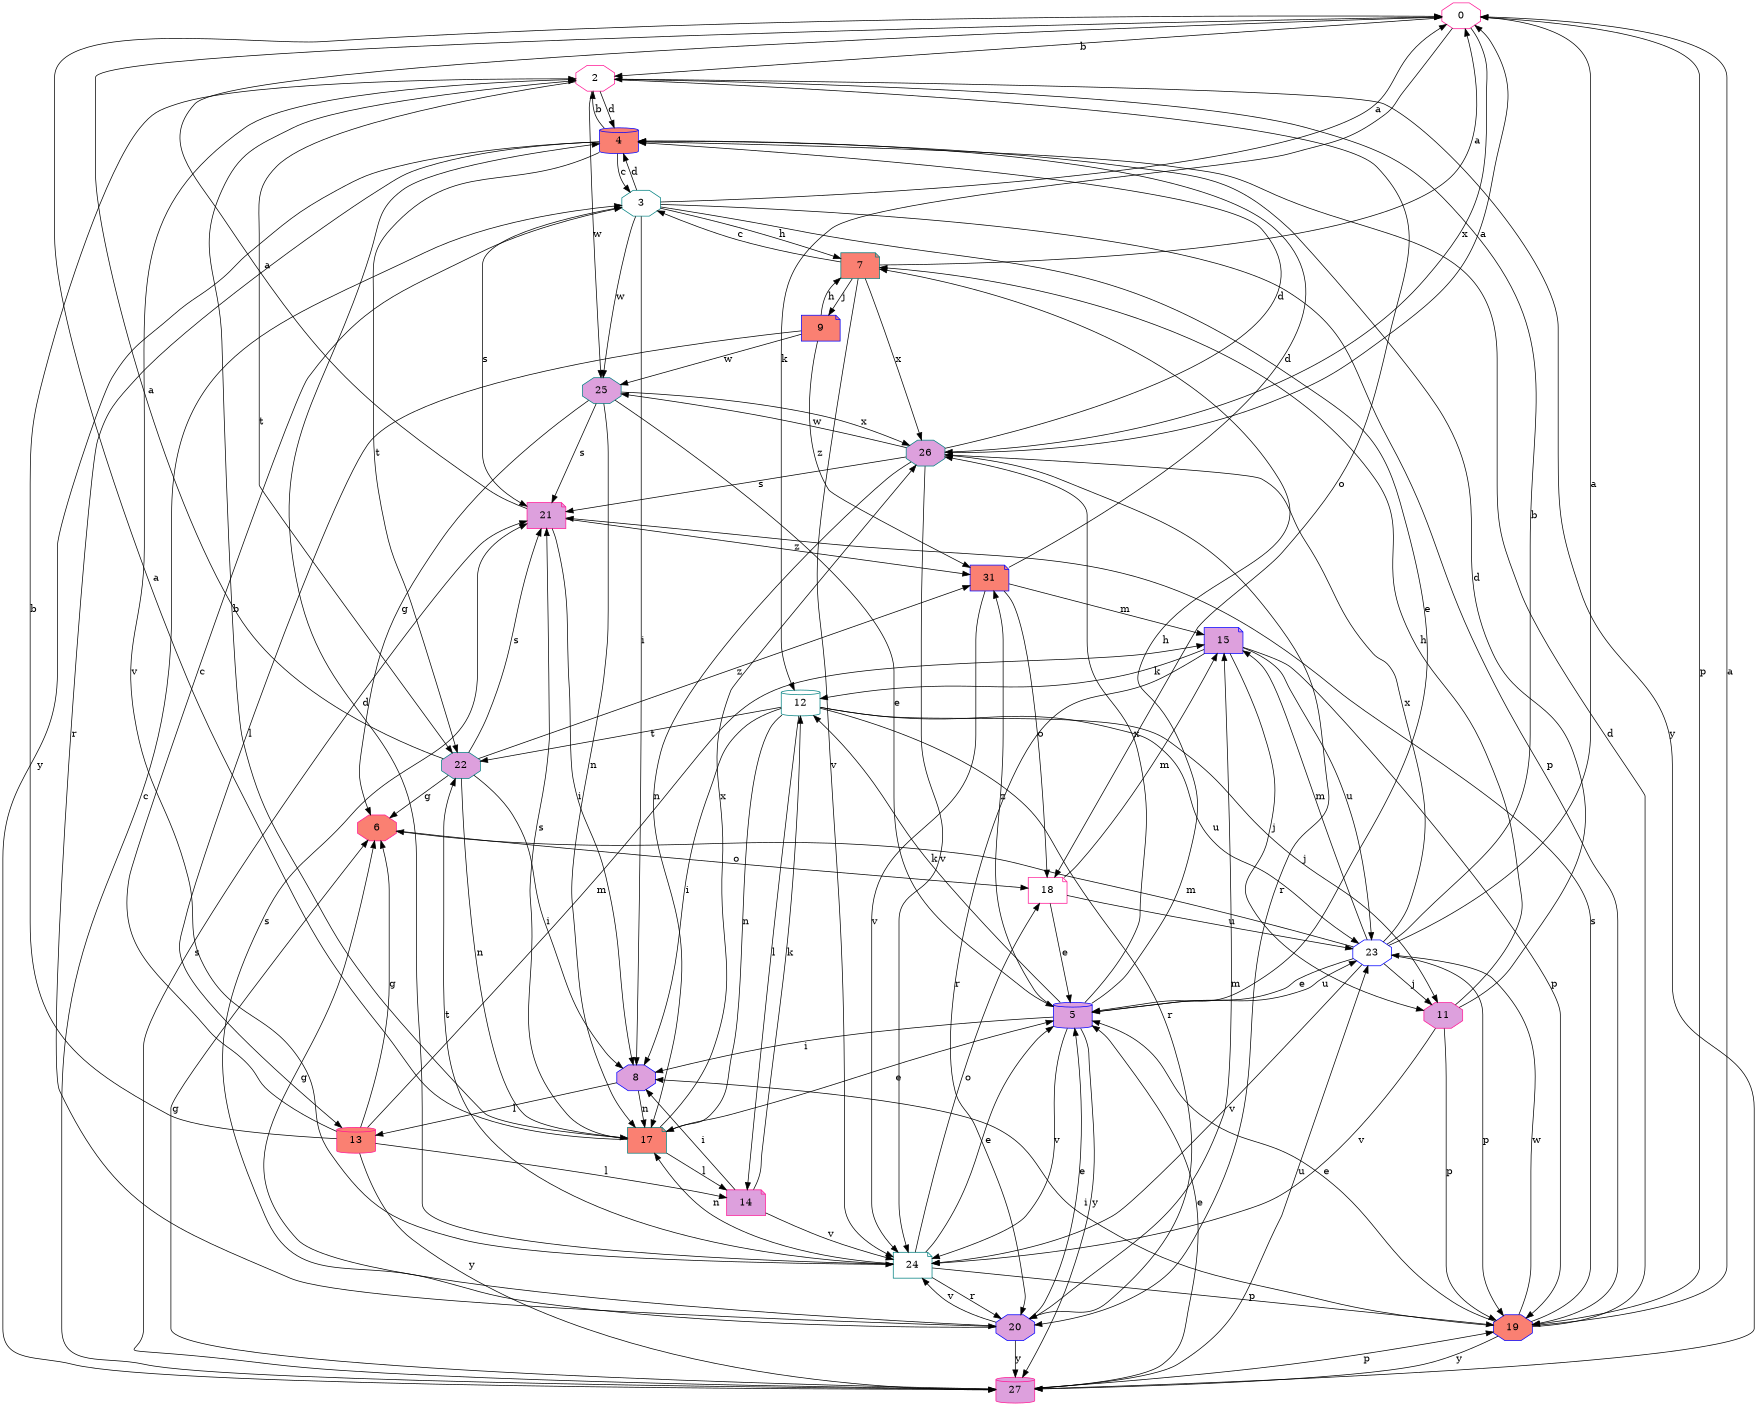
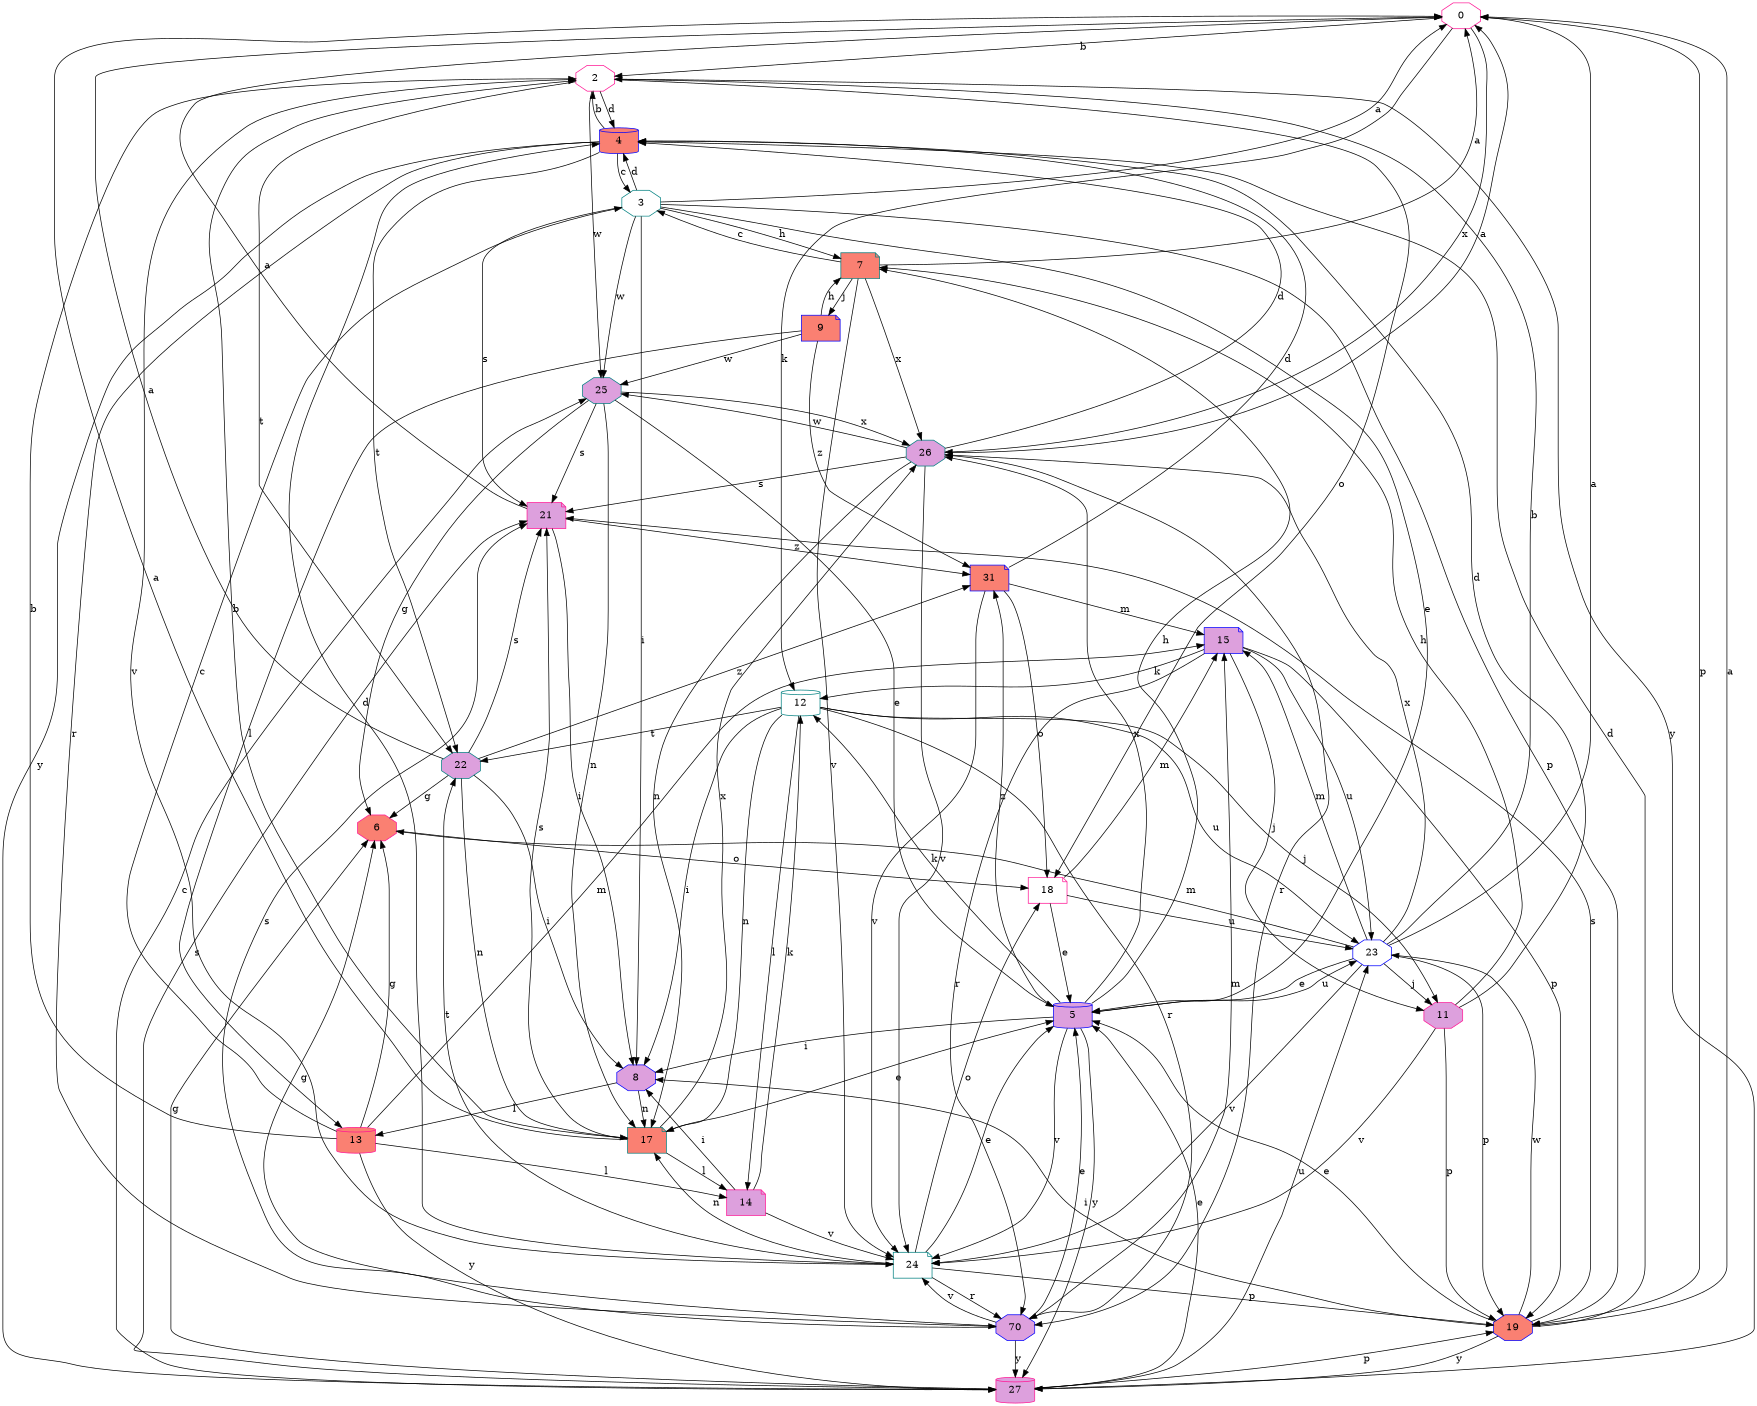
edge "27" -> "3": now "27" -> "25"
node "20": label "20" -> "70"
